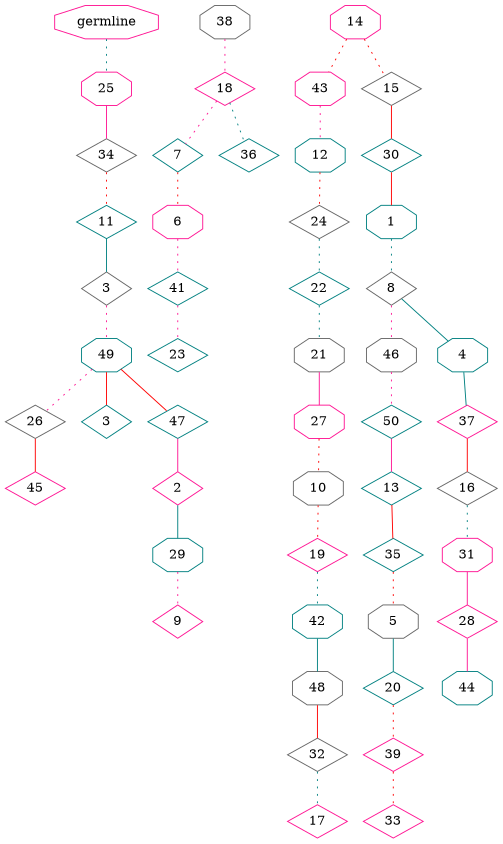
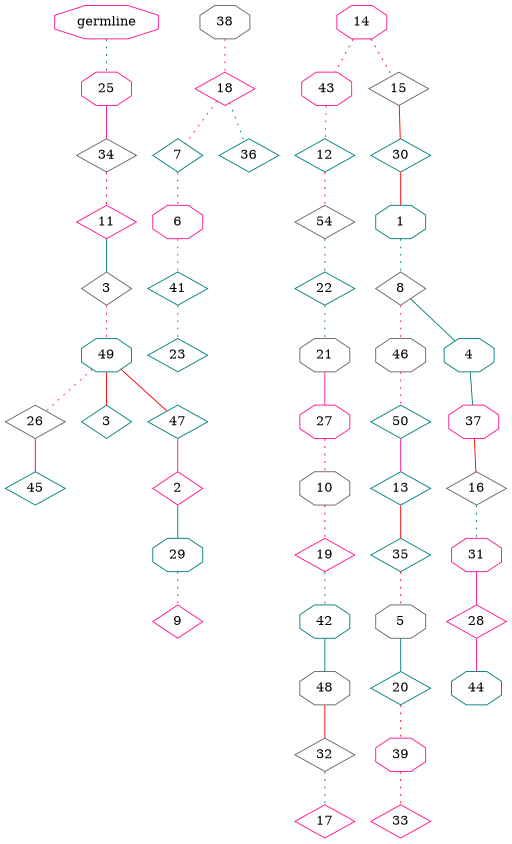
node "12": shape octagon -> diamond
node "11": color teal -> deeppink
node "24": label "24" -> "54"
node "37": shape diamond -> octagon
node "45": color deeppink -> teal
node "39": shape diamond -> octagon
